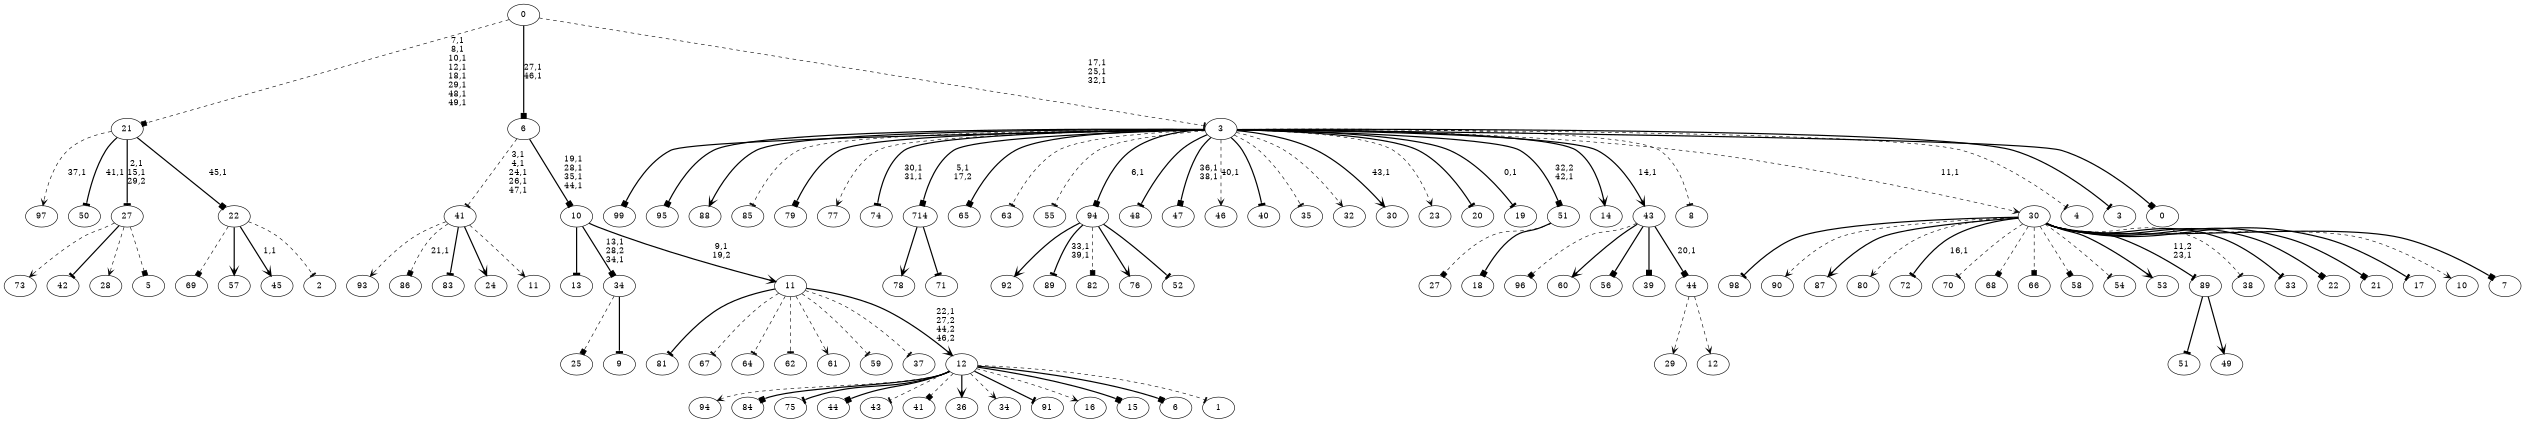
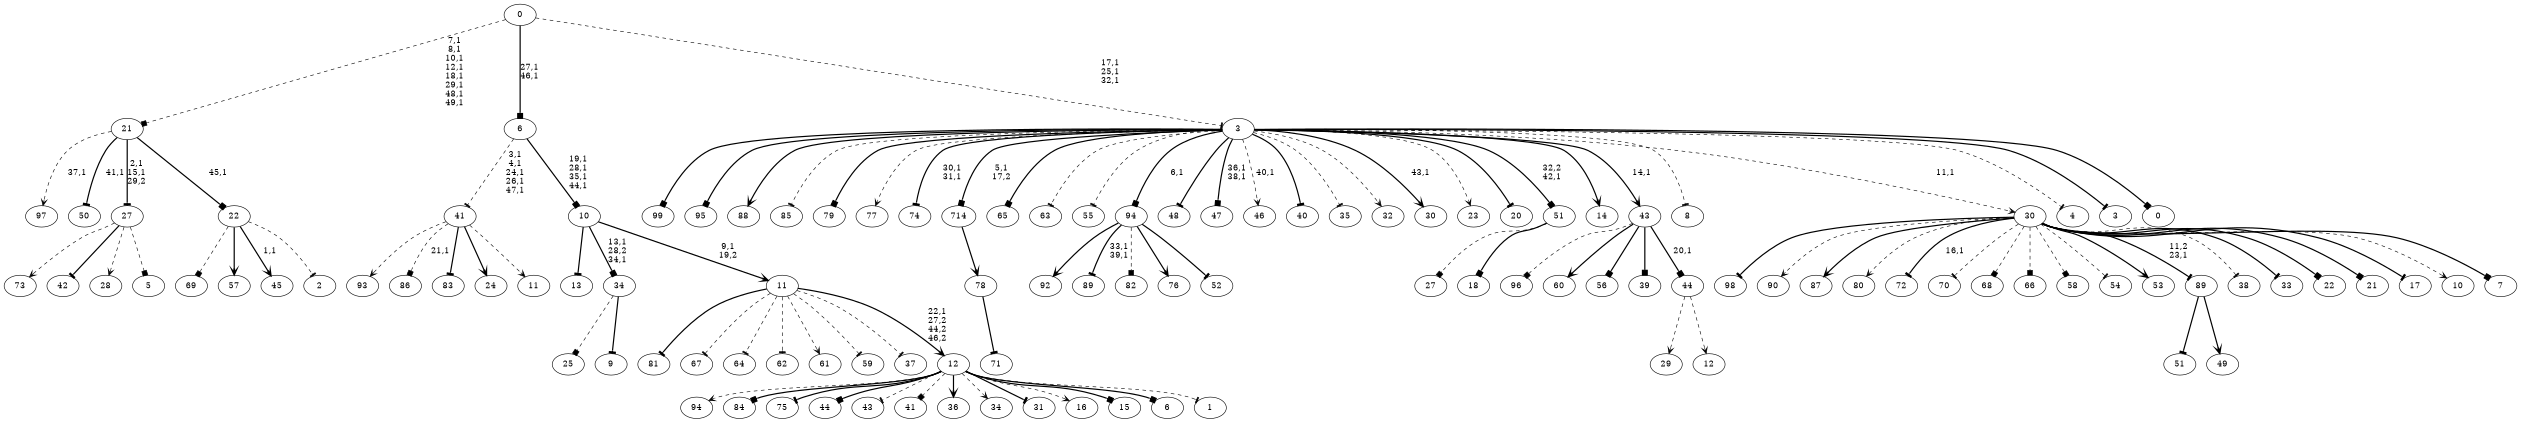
node "19": removed
edge "714" -> "71": now "78" -> "71"
node "91": label "91" -> "31"
